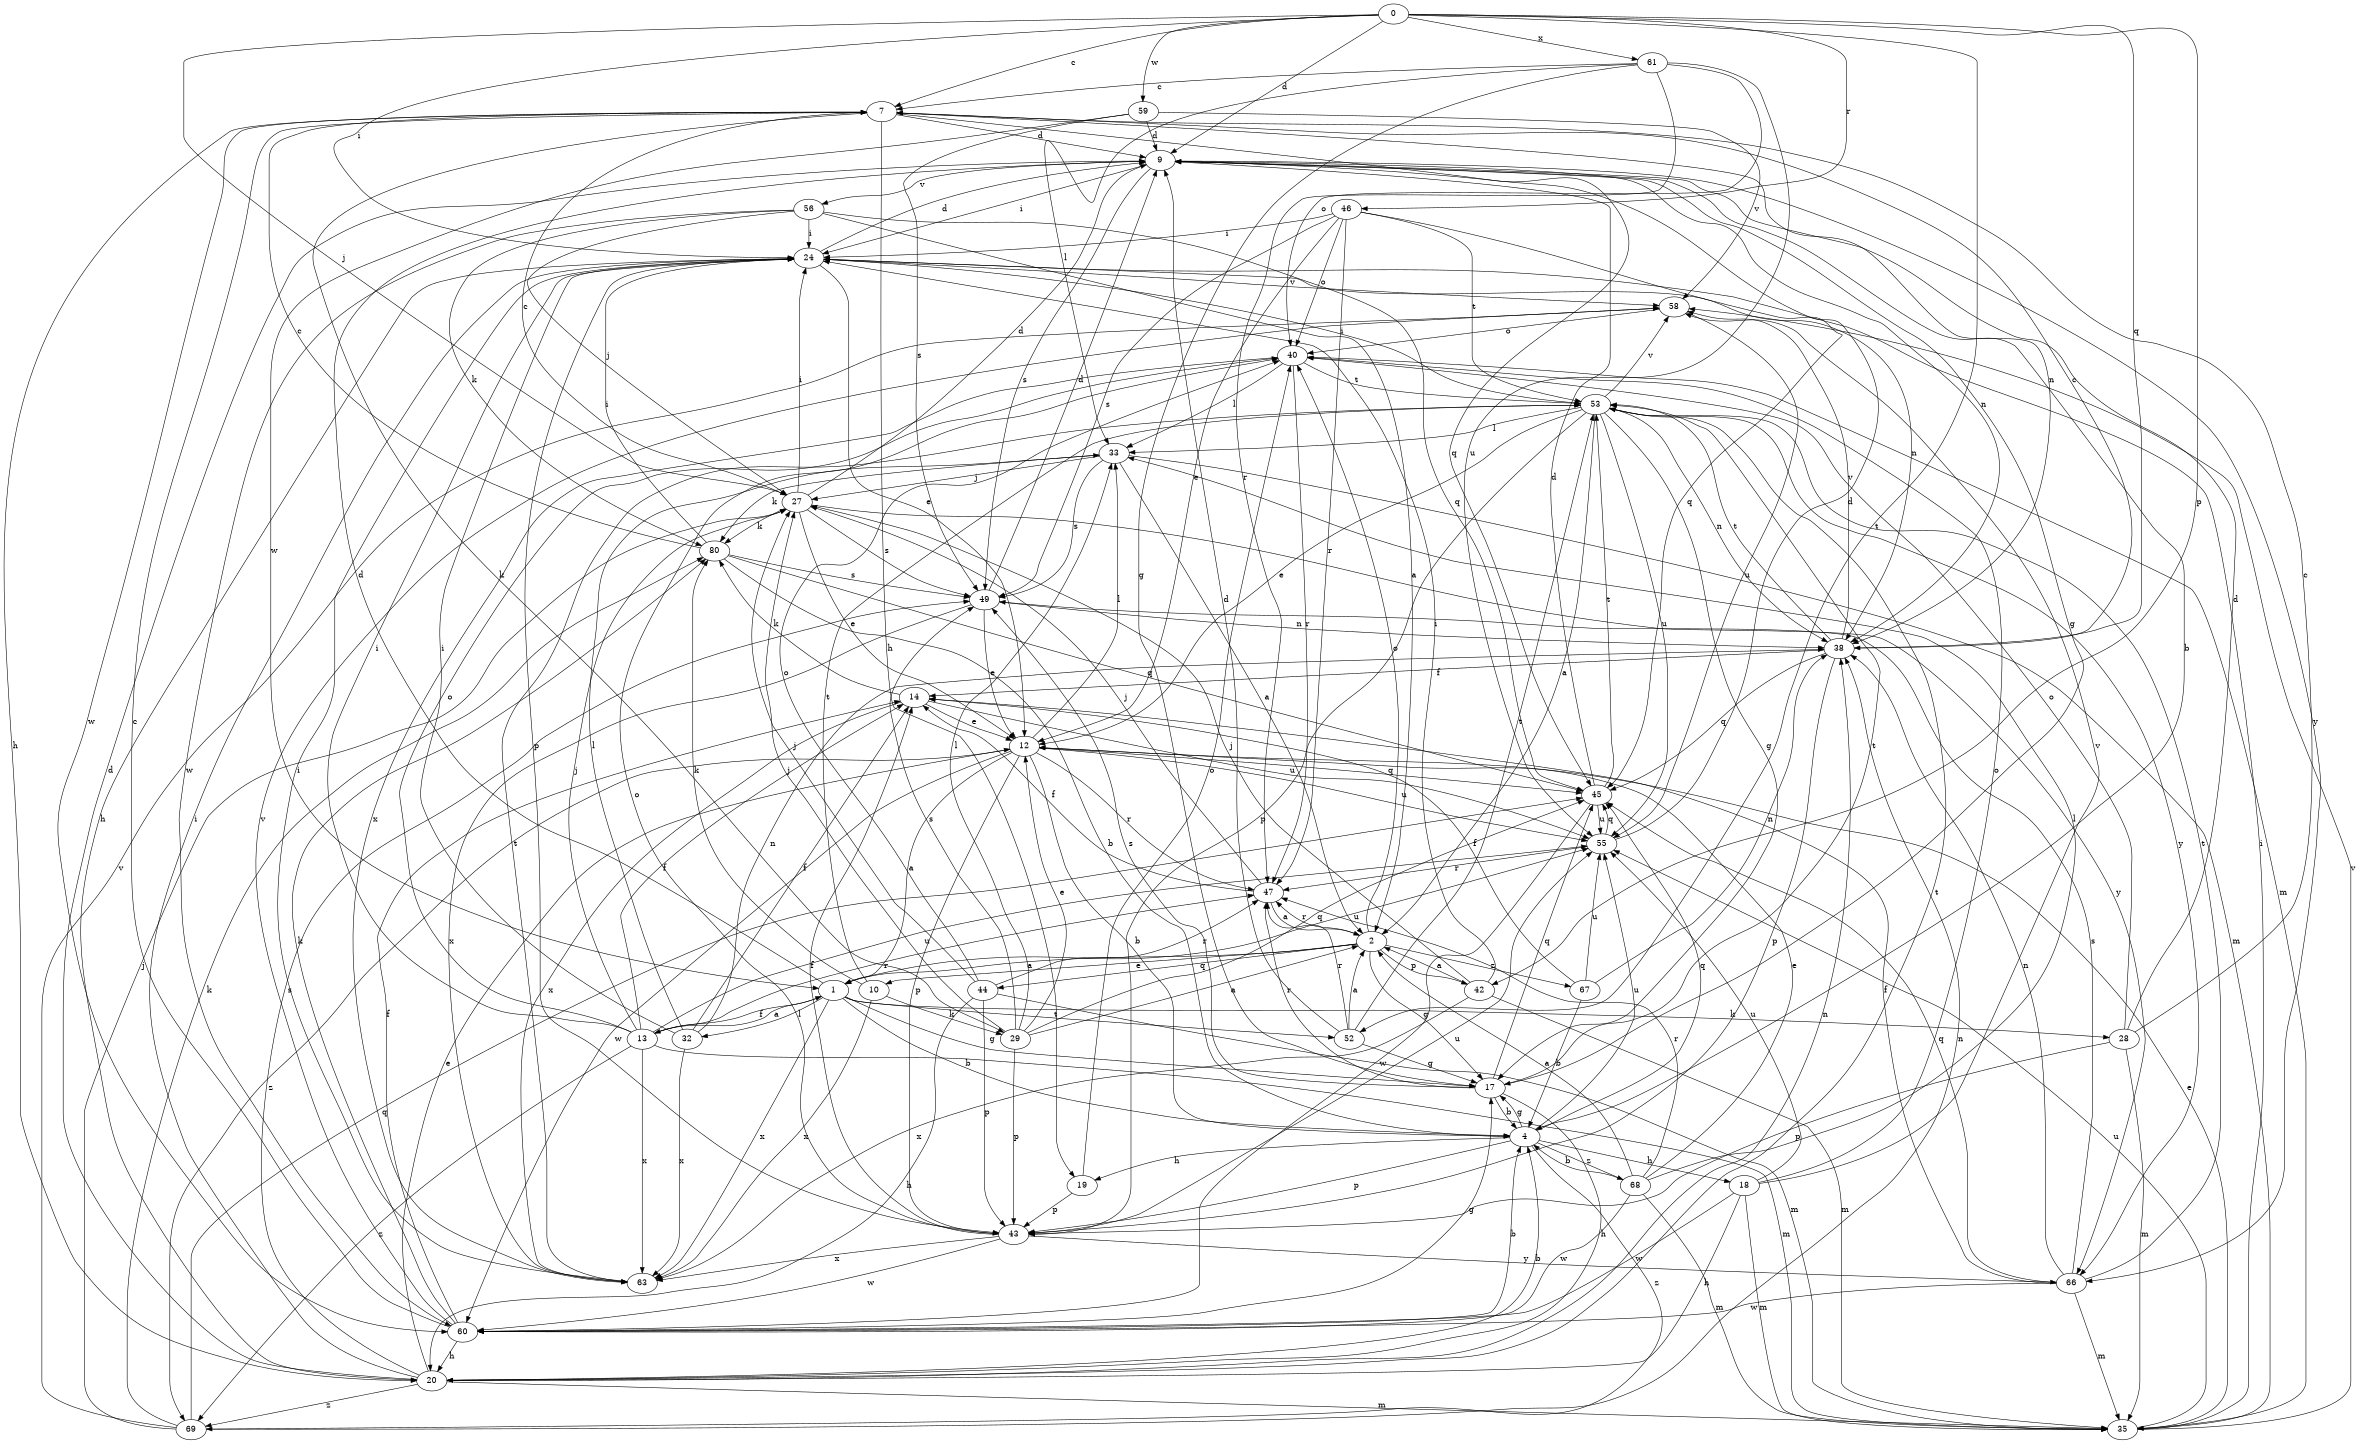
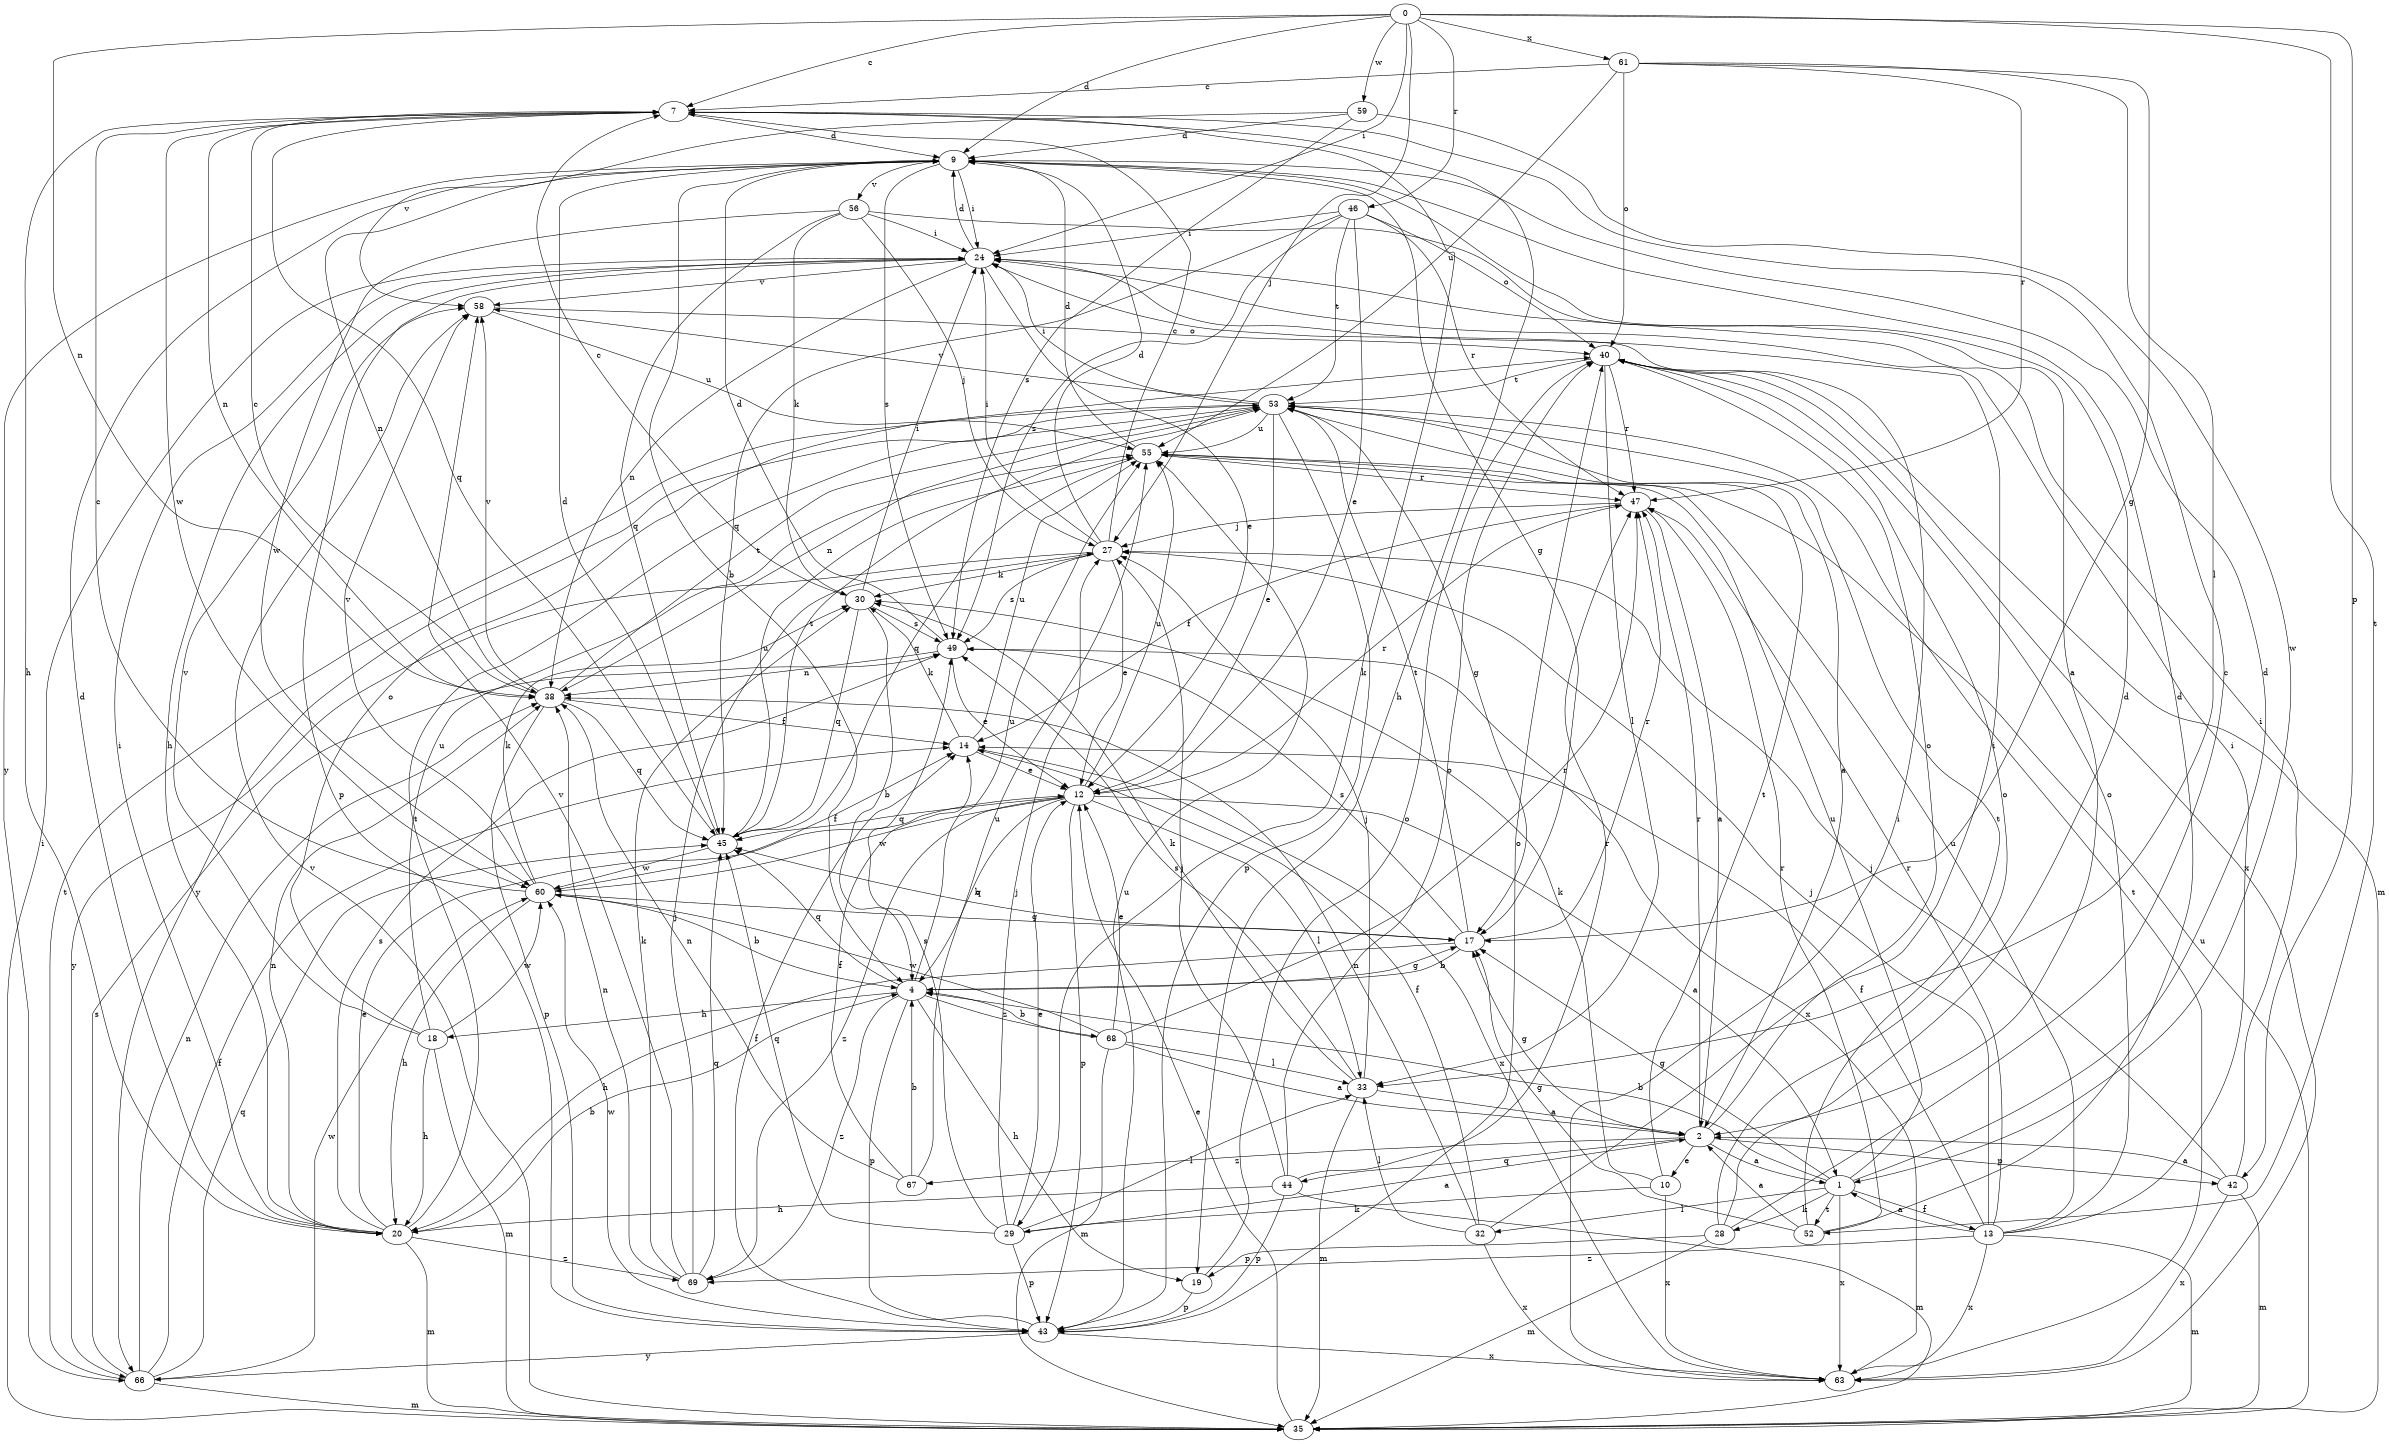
edge "0" -> "38": label "q" -> "n"
edge "53" -> "33": removed, label "l"
node "80": label "80" -> "30"
edge "28" -> "43": now "28" -> "19"
